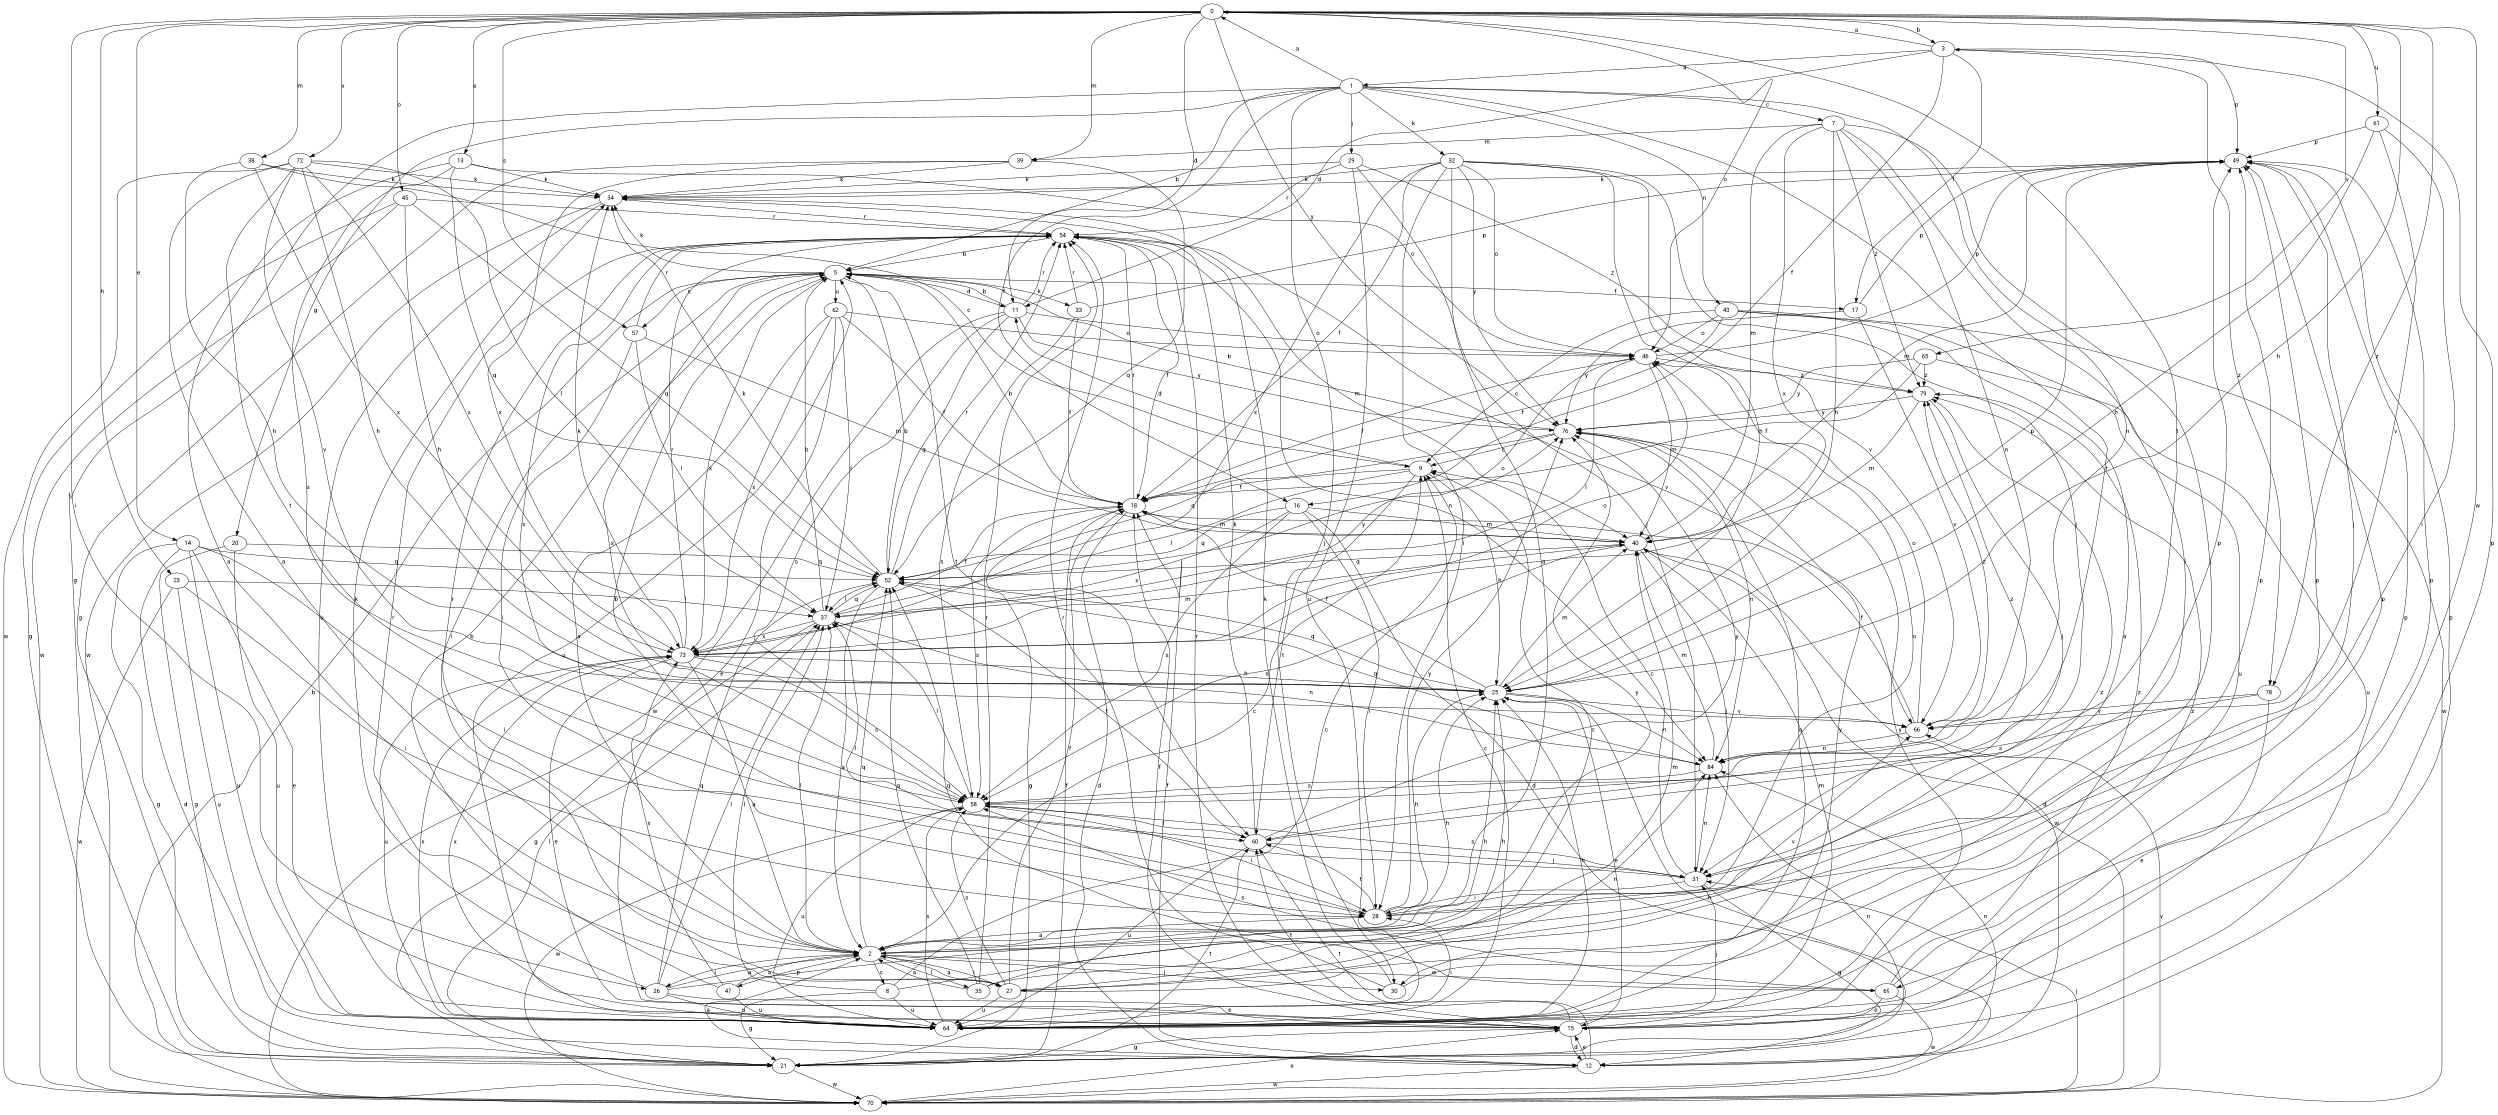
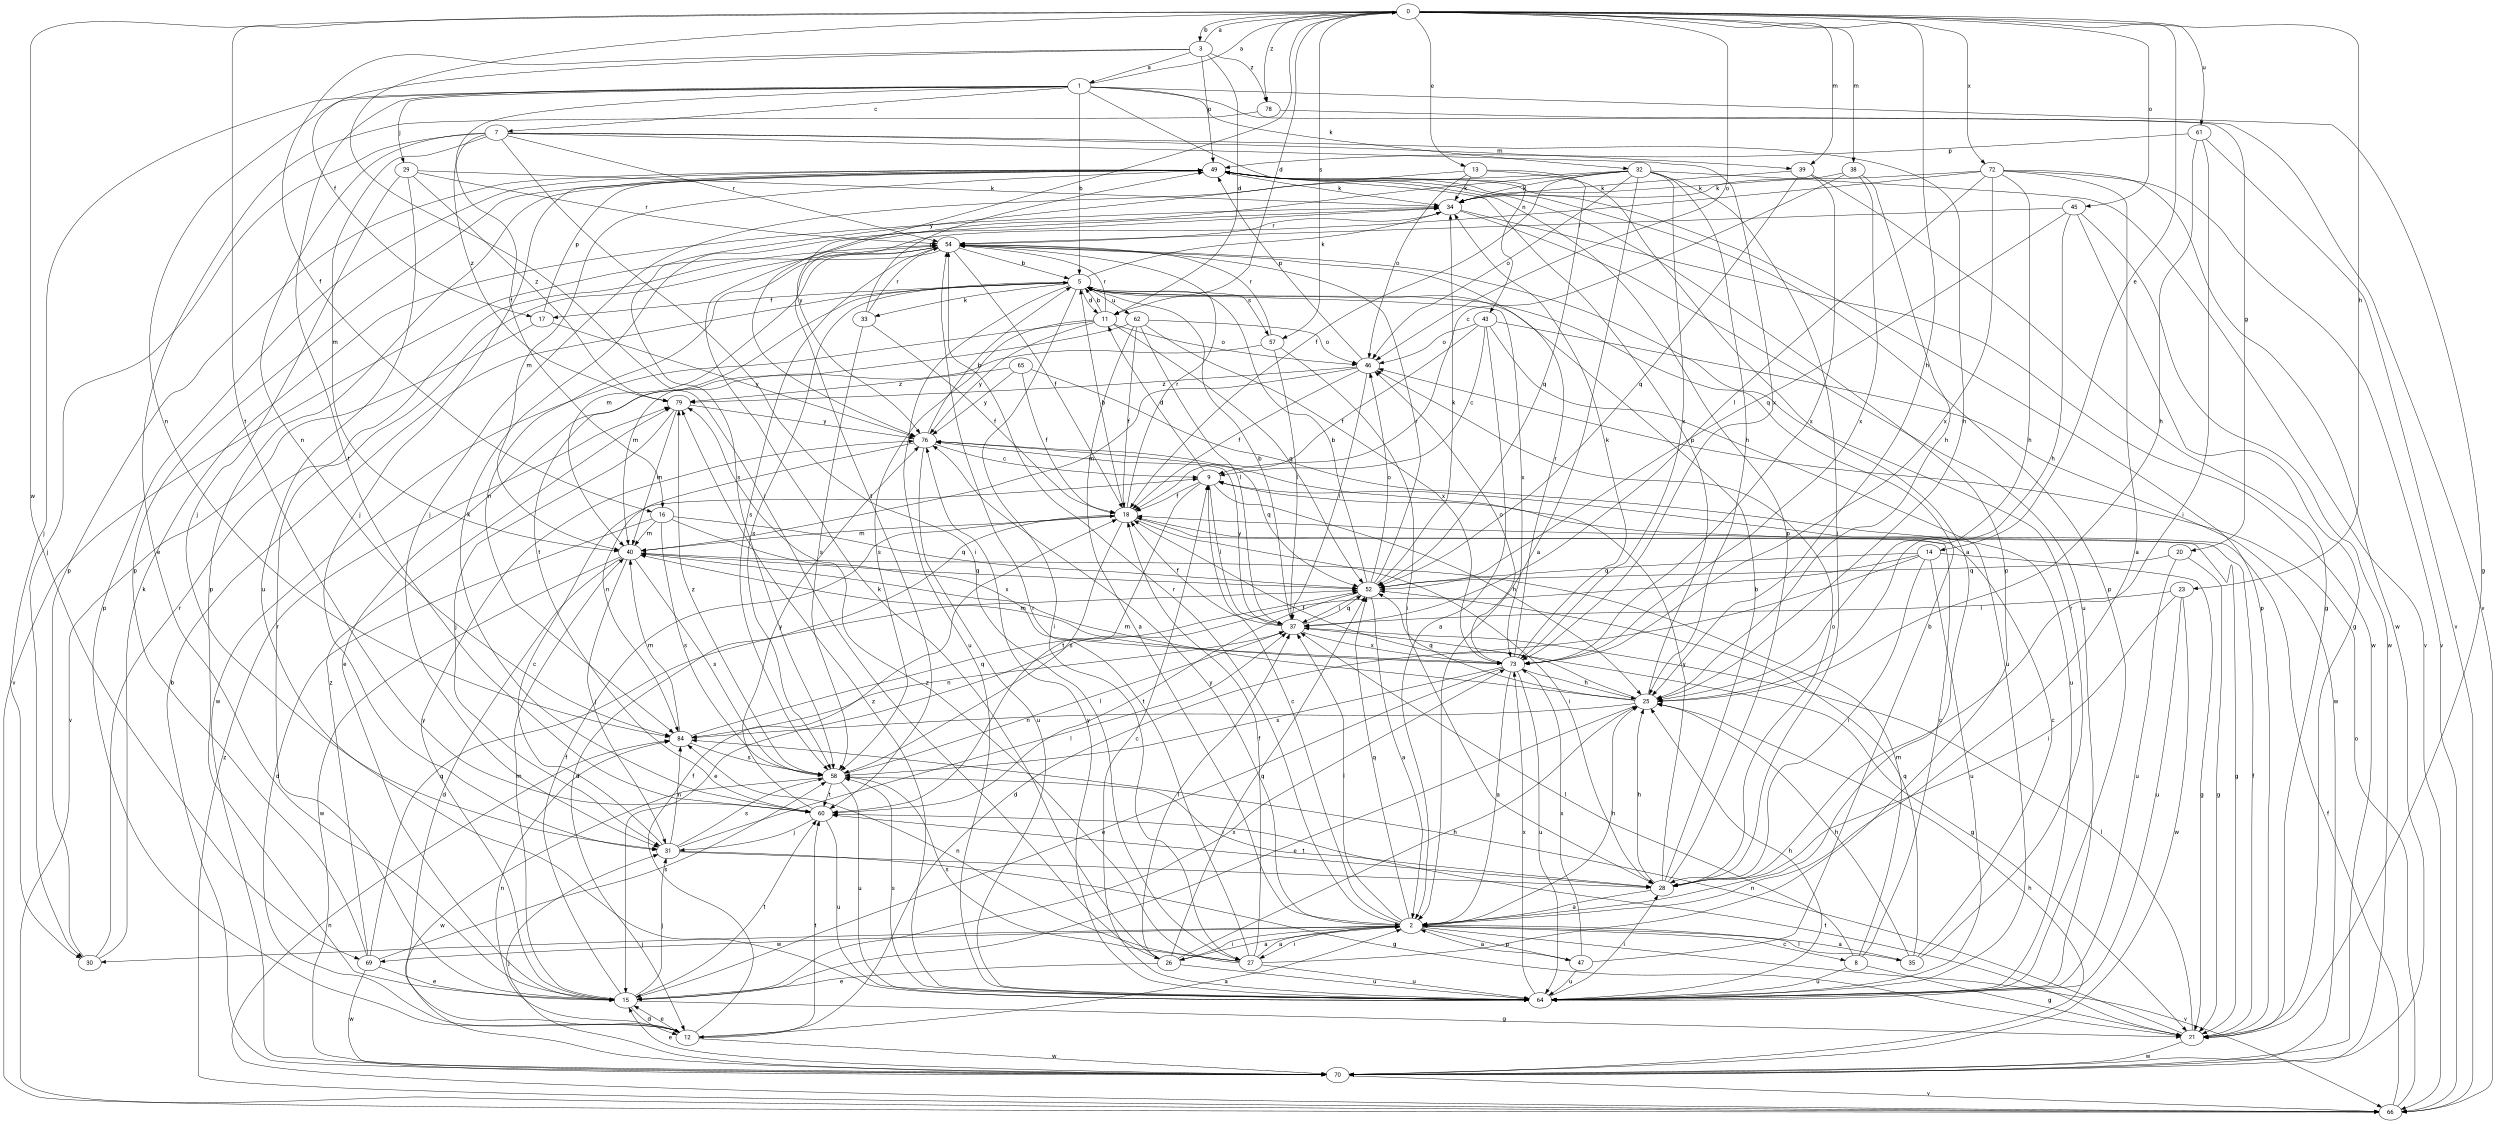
edge "0" -> "65": removed, label "v"
edge "7" -> "54": added, label "r"
edge "15" -> "3": now "15" -> "49"
edge "16" -> "28": now "18" -> "28"
edge "25" -> "66": removed, label "v"
edge "78" -> "58": removed, label "s"
edge "64" -> "5": reversed
